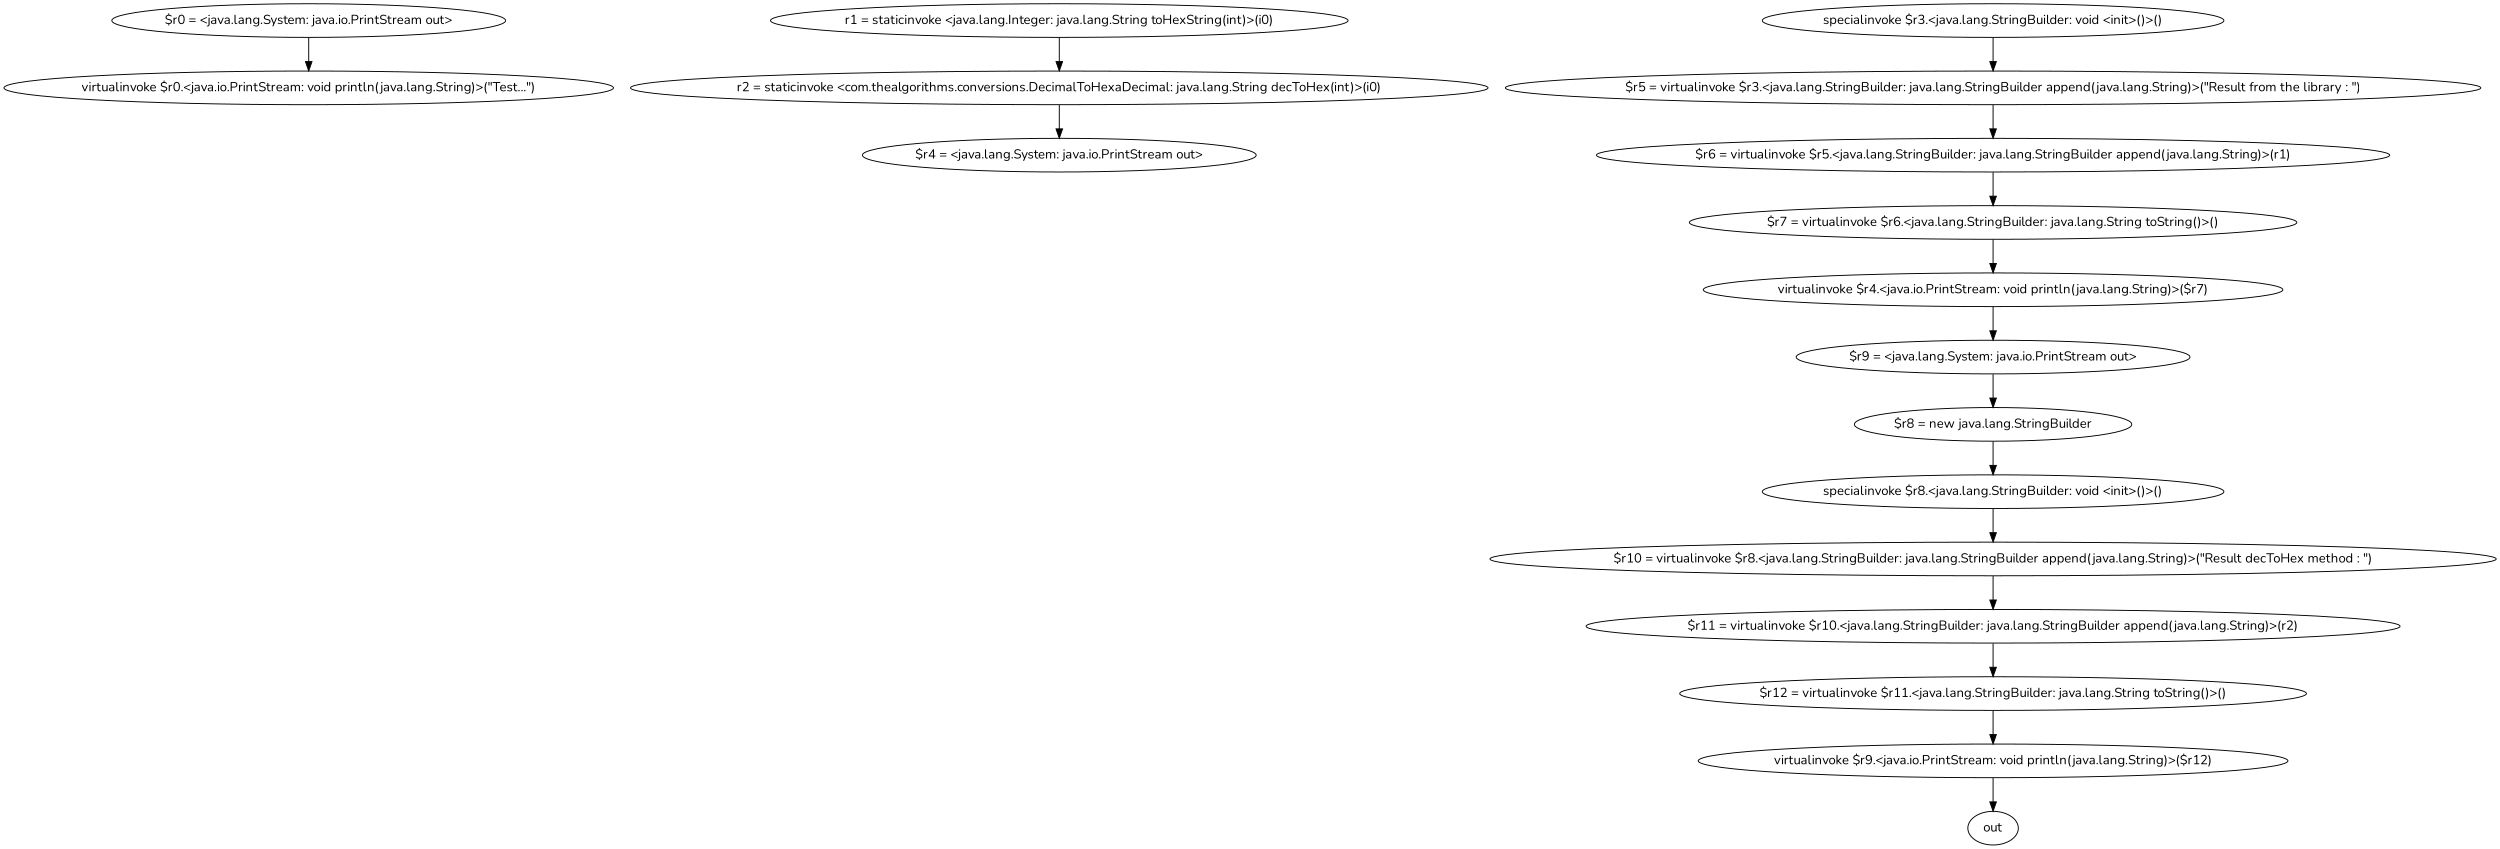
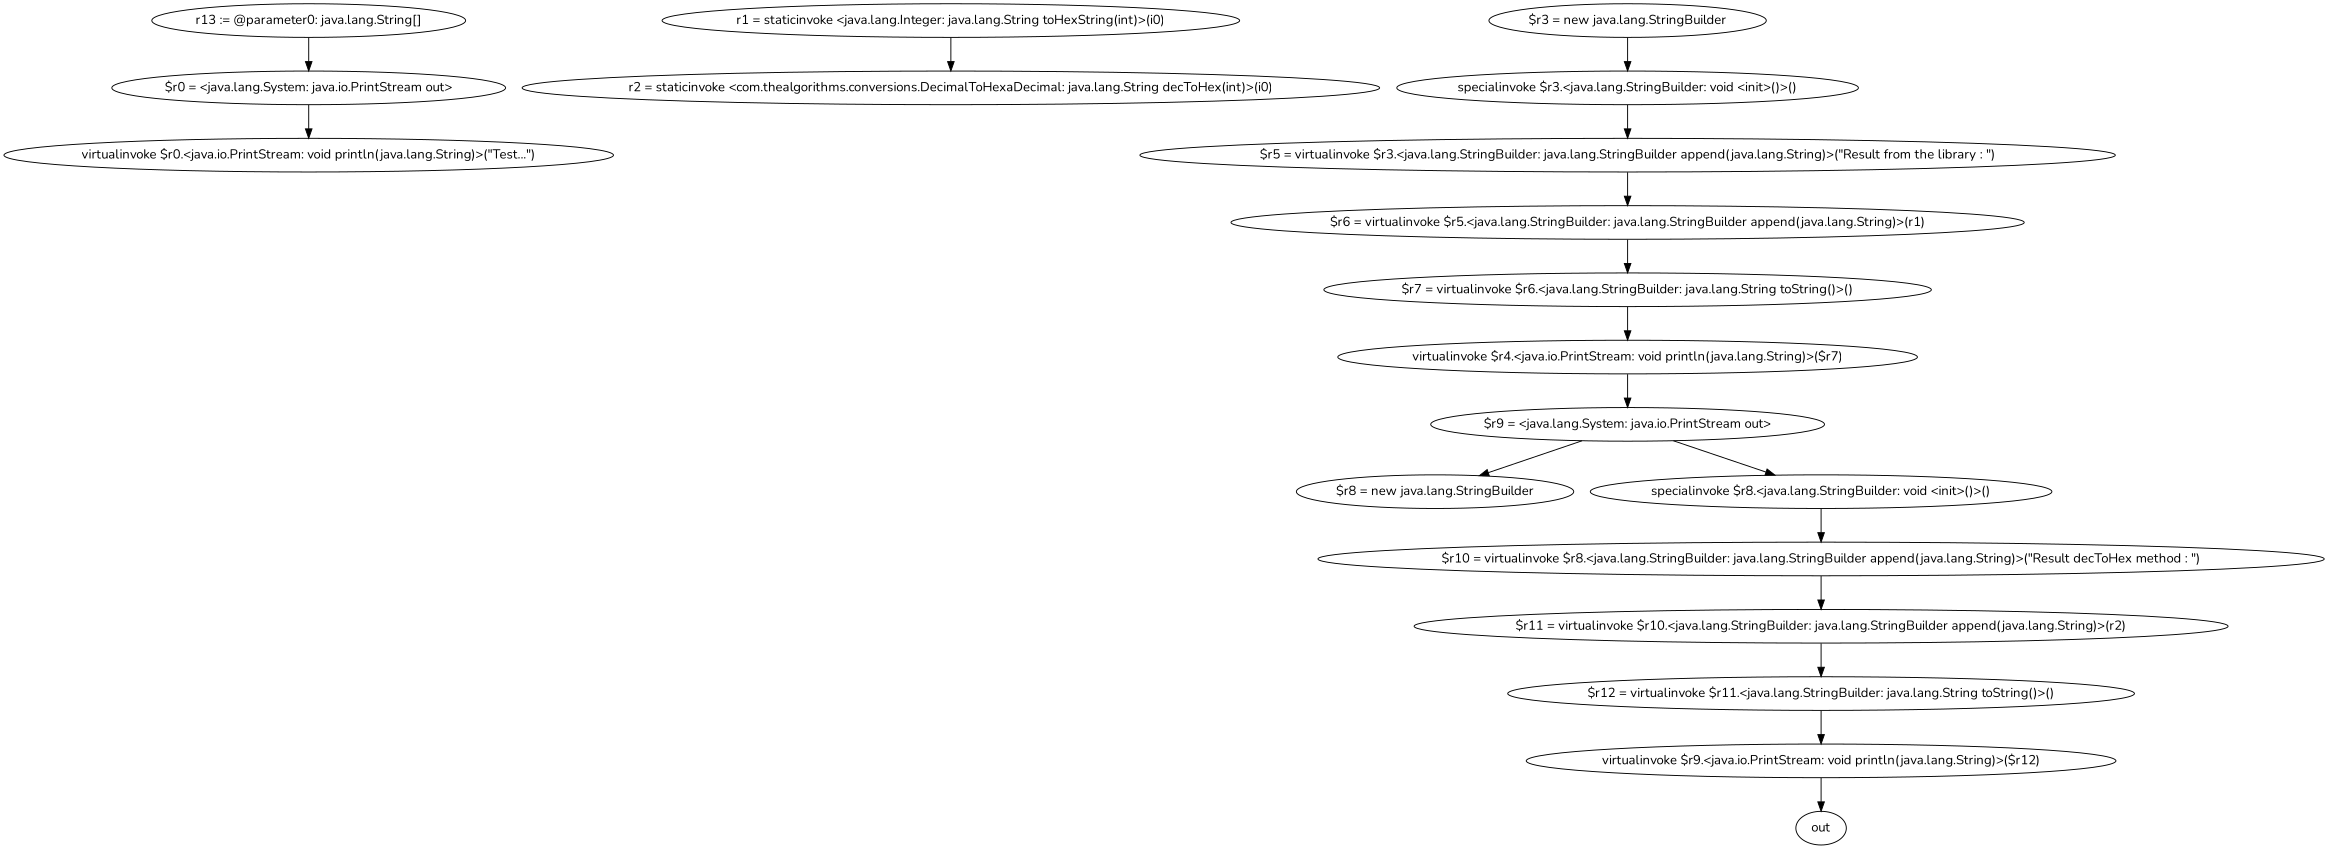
node "r13 := @parameter0: java.lang.String[]": added
node "$r3 = new java.lang.StringBuilder": added
node "$r4 = <java.lang.System: java.io.PrintStream out>": removed
edge "$r8 = new java.lang.StringBuilder" -> "specialinvoke $r8.<java.lang.StringBuilder: void <init>()>()": now "$r9 = <java.lang.System: java.io.PrintStream out>" -> "specialinvoke $r8.<java.lang.StringBuilder: void <init>()>()"
